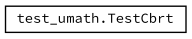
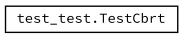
node "test_umath.TestCbrt": label "test_umath.TestCbrt" -> "test_test.TestCbrt"
